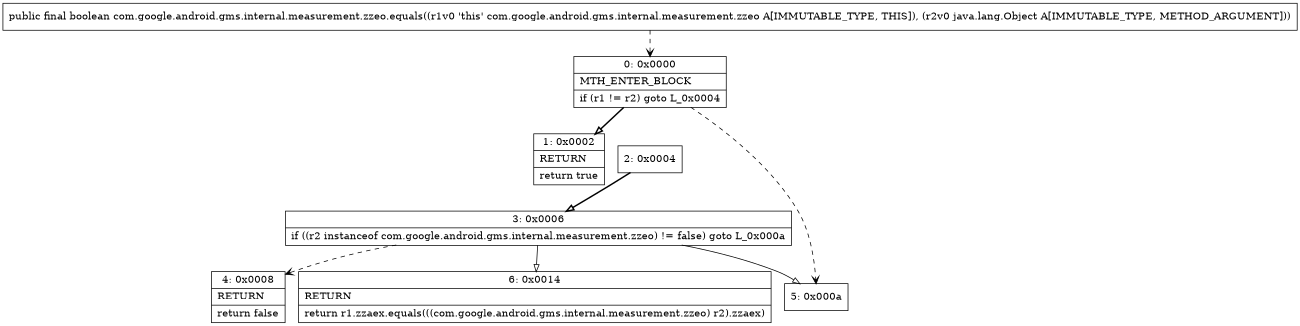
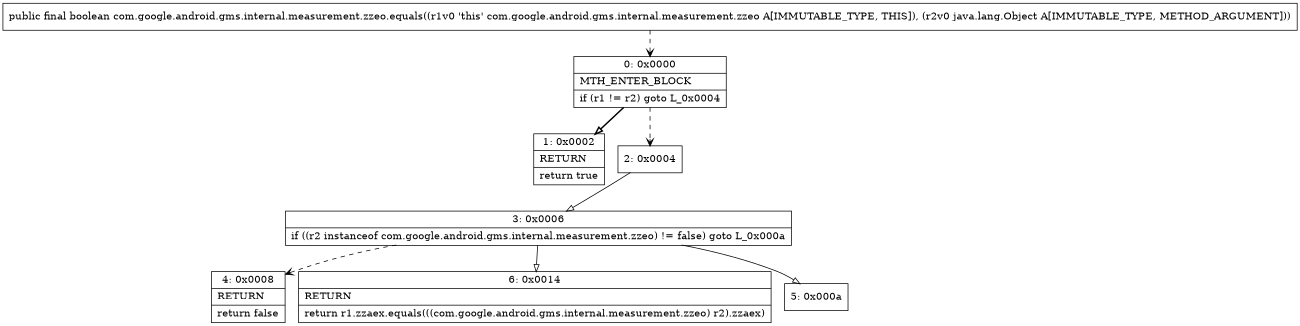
edge "0: 0x0000" -> "5: 0x000a": now "0: 0x0000" -> "2: 0x0004"
edge "2: 0x0004" -> "3: 0x0006": style bold -> solid
